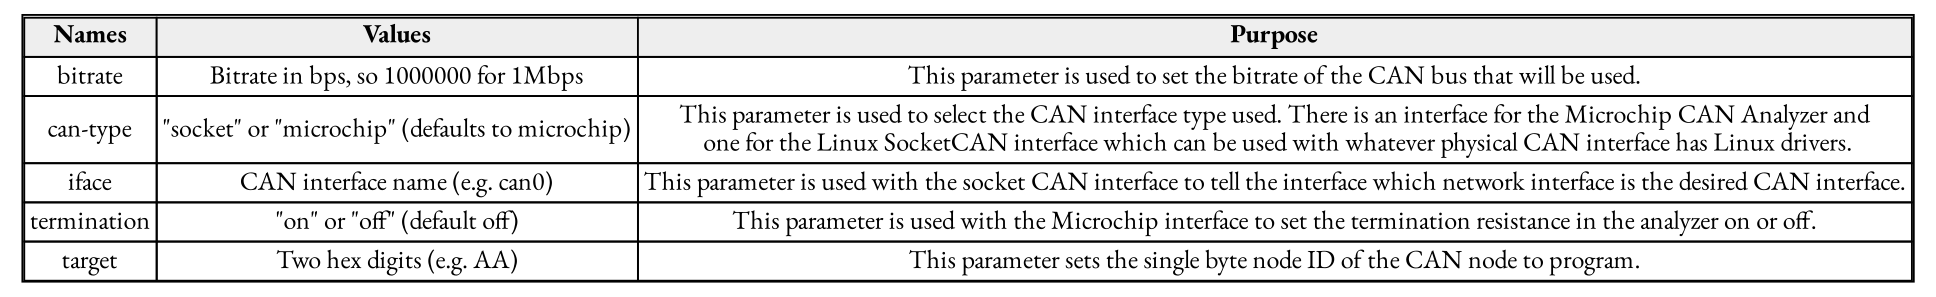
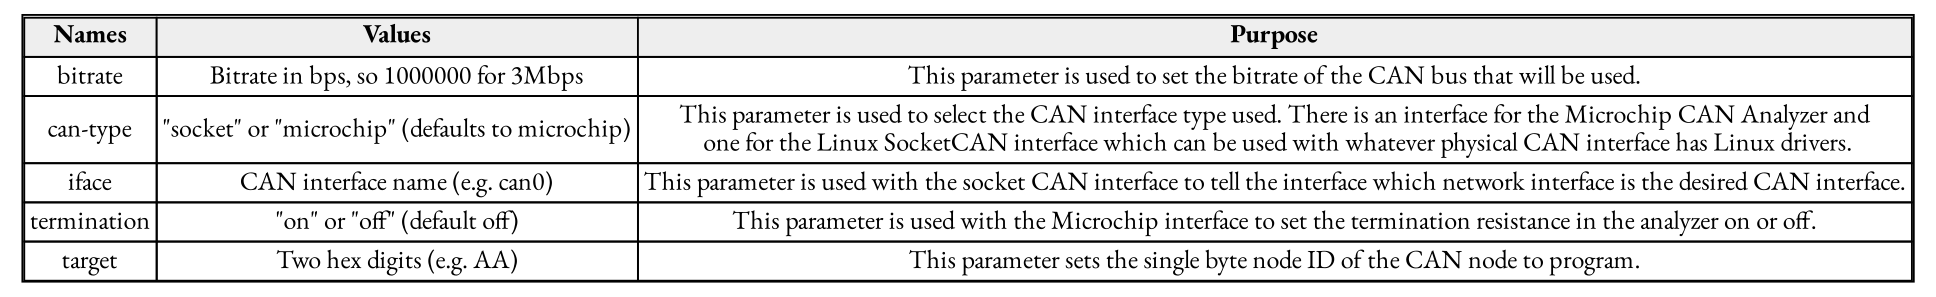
node "Names": text "Bitrate in bps, so 1000000 for 1Mbps" -> "Bitrate in bps, so 1000000 for 3Mbps"
